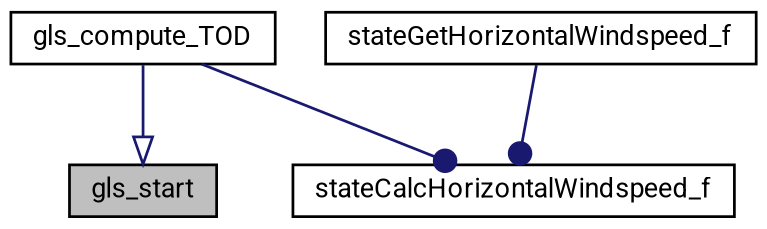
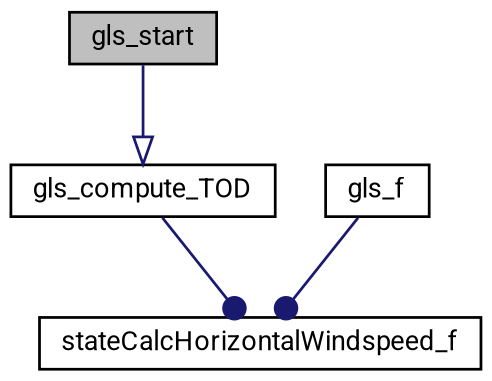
node "stateGetHorizontalWindspeed_f": label "stateGetHorizontalWindspeed_f" -> "gls_f"
edge "gls_compute_TOD" -> "gls_start": reversed
